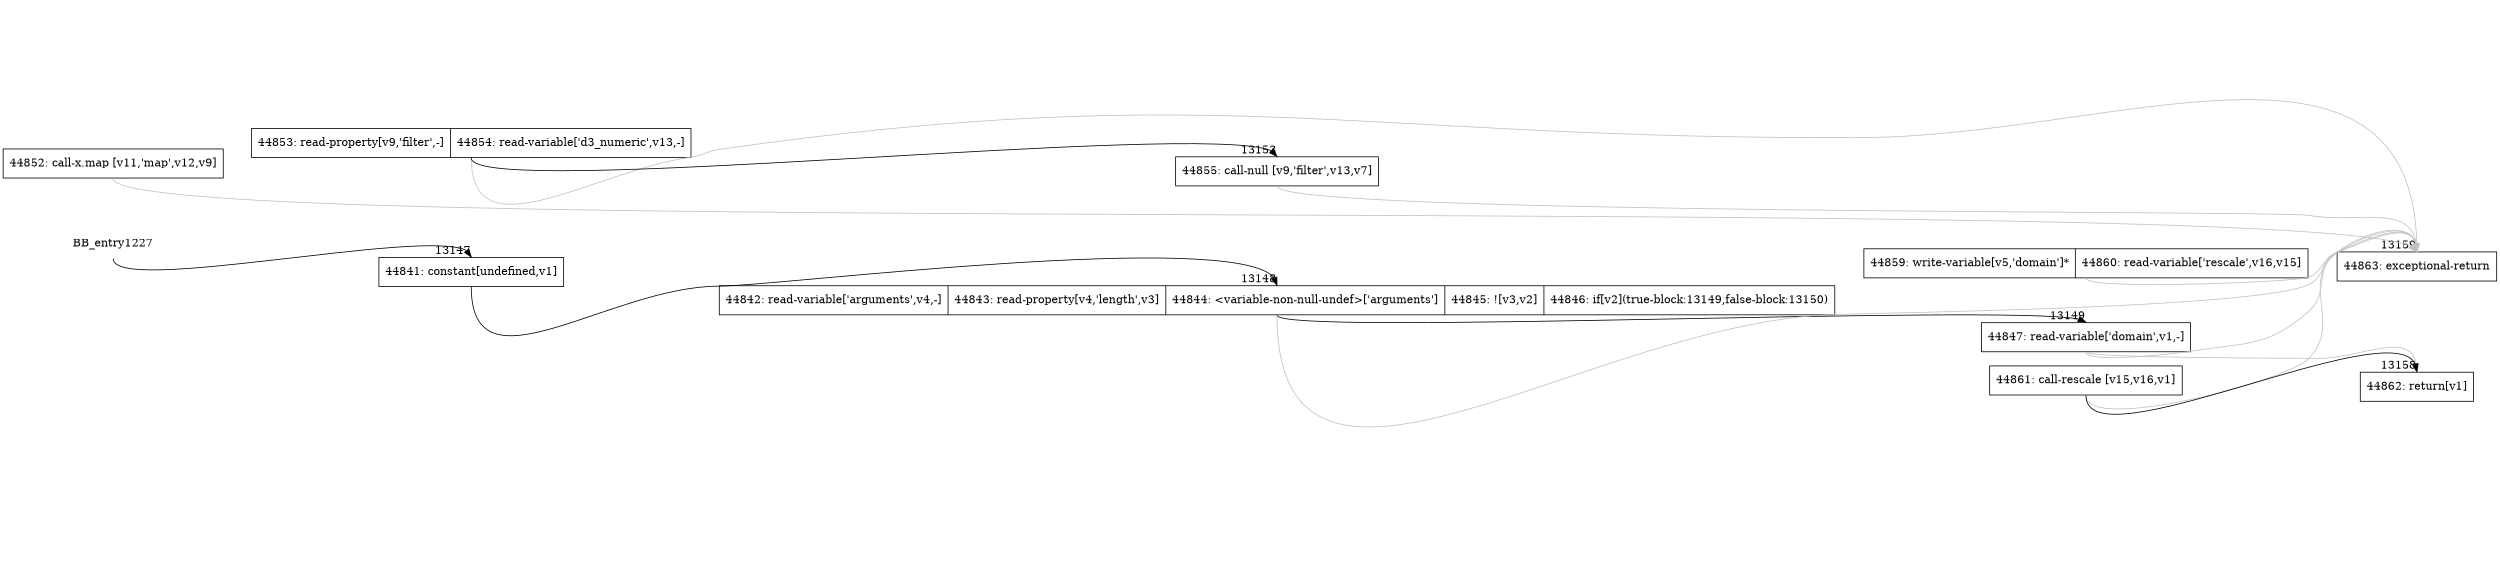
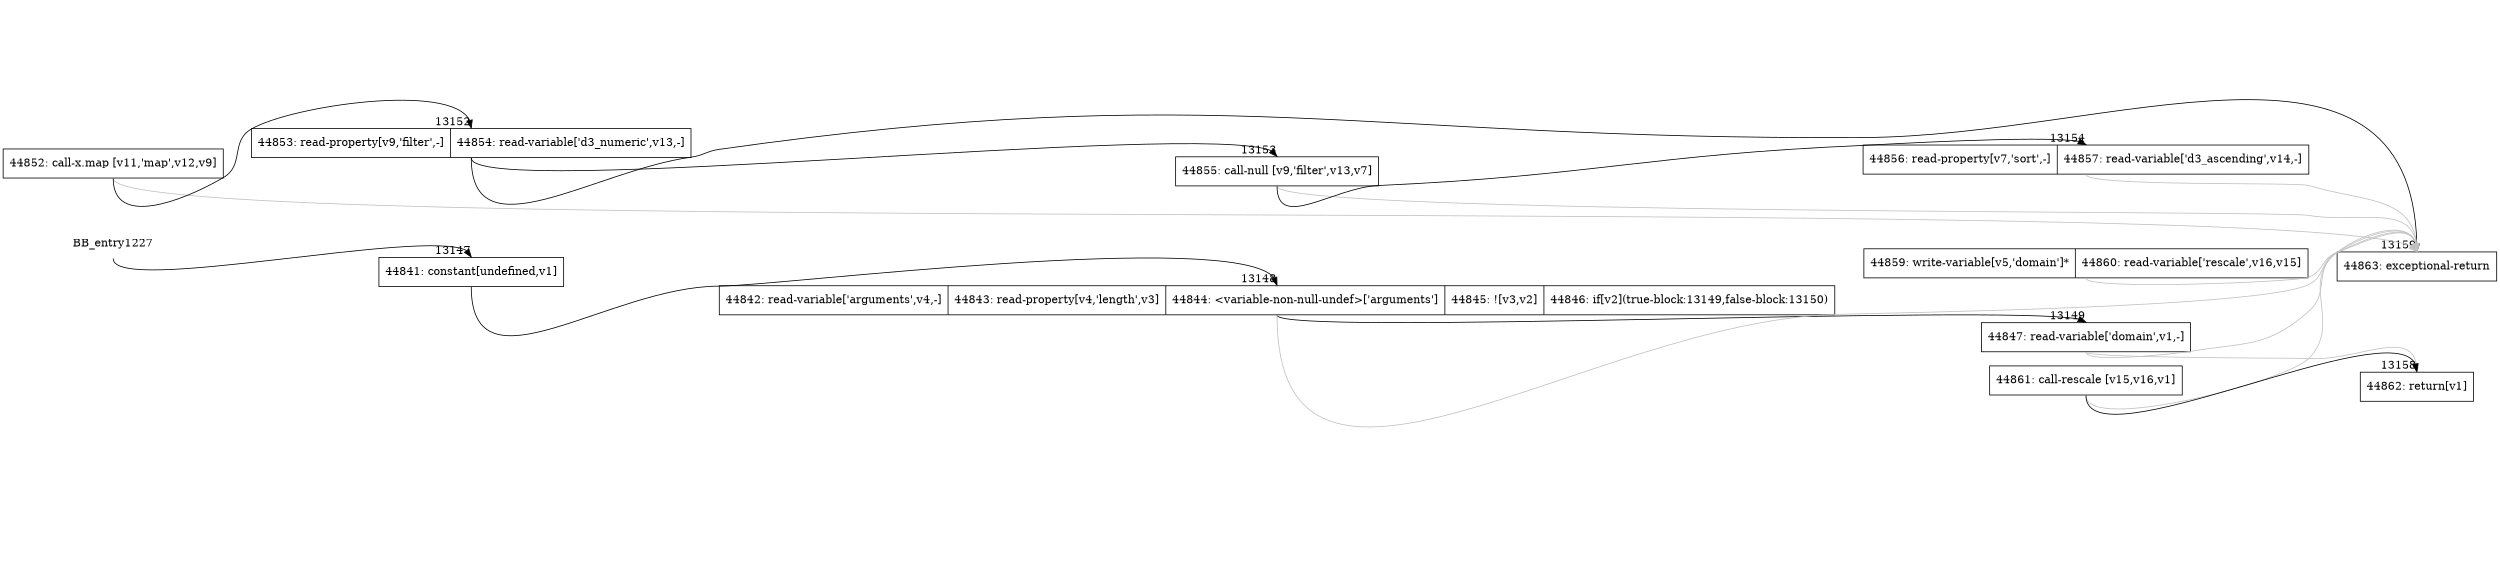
edge "44852: call-x.map [v11,'map',v12,v9]" -> "44853: read-property[v9,'filter',-]": added
edge "44853: read-property[v9,'filter',-]" -> "44863: exceptional-return": color gray -> black
node "44856: read-property[v7,'sort',-]": added
